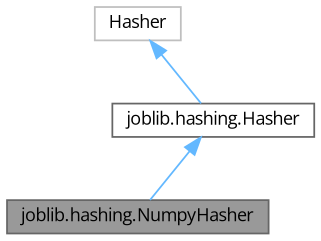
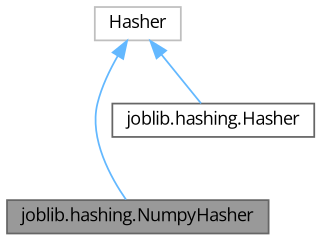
edge "joblib.hashing.NumpyHasher" -> "joblib.hashing.Hasher": now "joblib.hashing.NumpyHasher" -> "Hasher"
